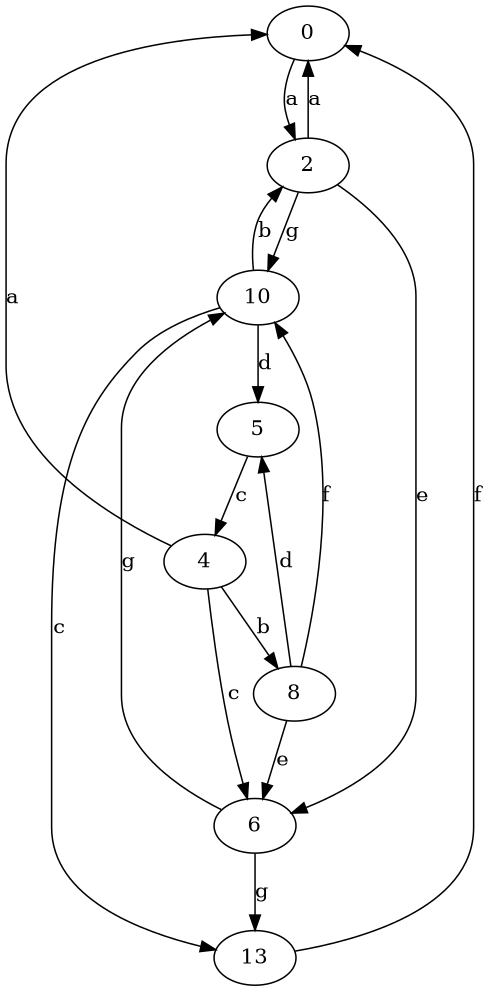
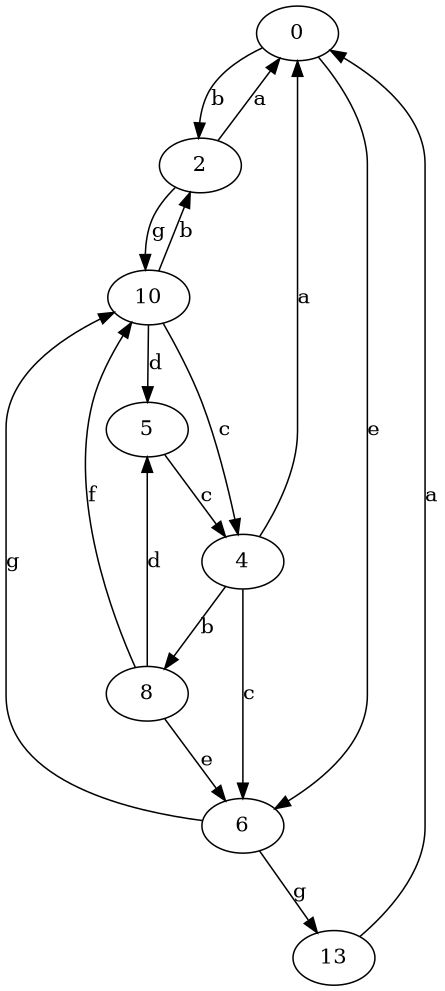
edge "0" -> "2": label "a" -> "b"
edge "13" -> "0": label "f" -> "a"
edge "2" -> "6": now "0" -> "6"
edge "10" -> "13": now "10" -> "4"
